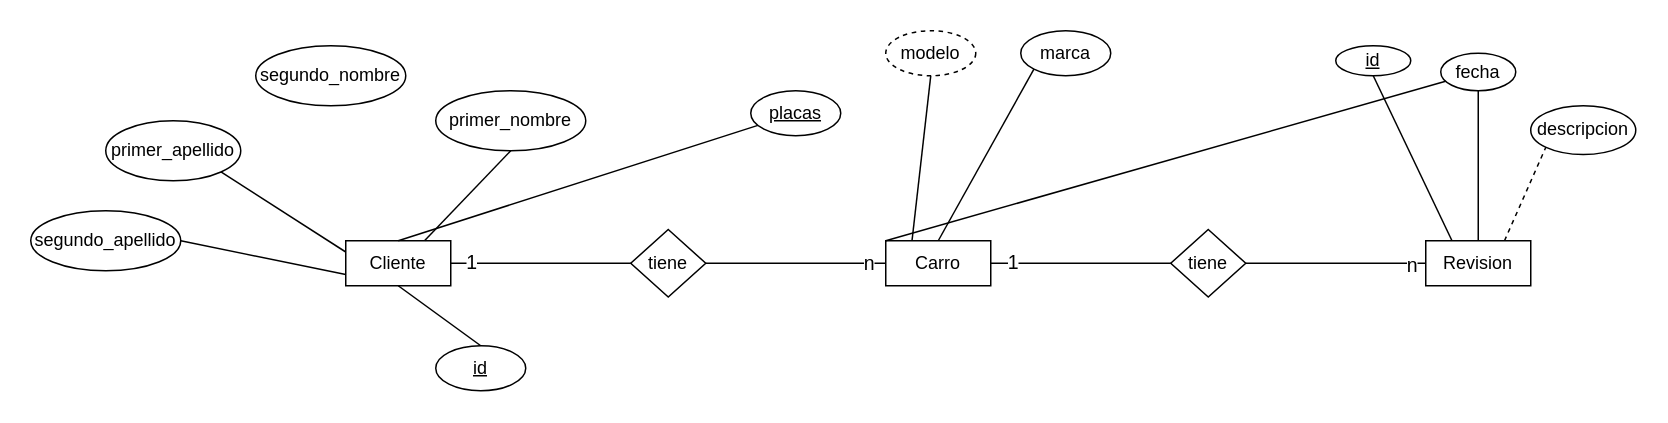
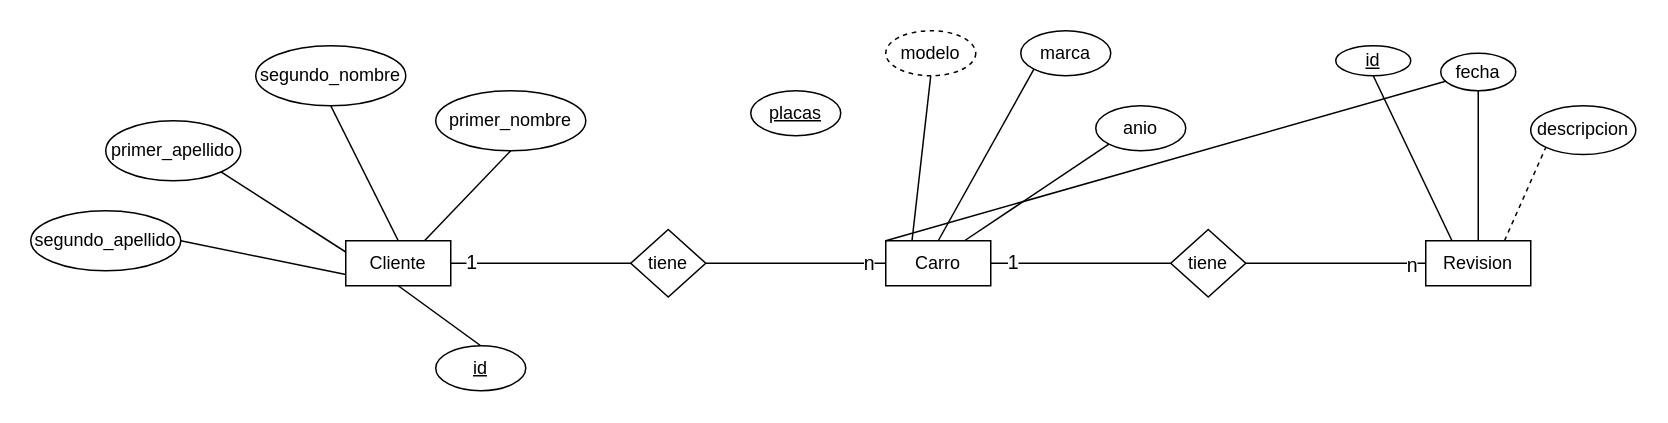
node "anio": added
edge "anio" -- "Carro": added
edge "placas" -- "Cliente": now "segundo_nombre" -- "Cliente"
